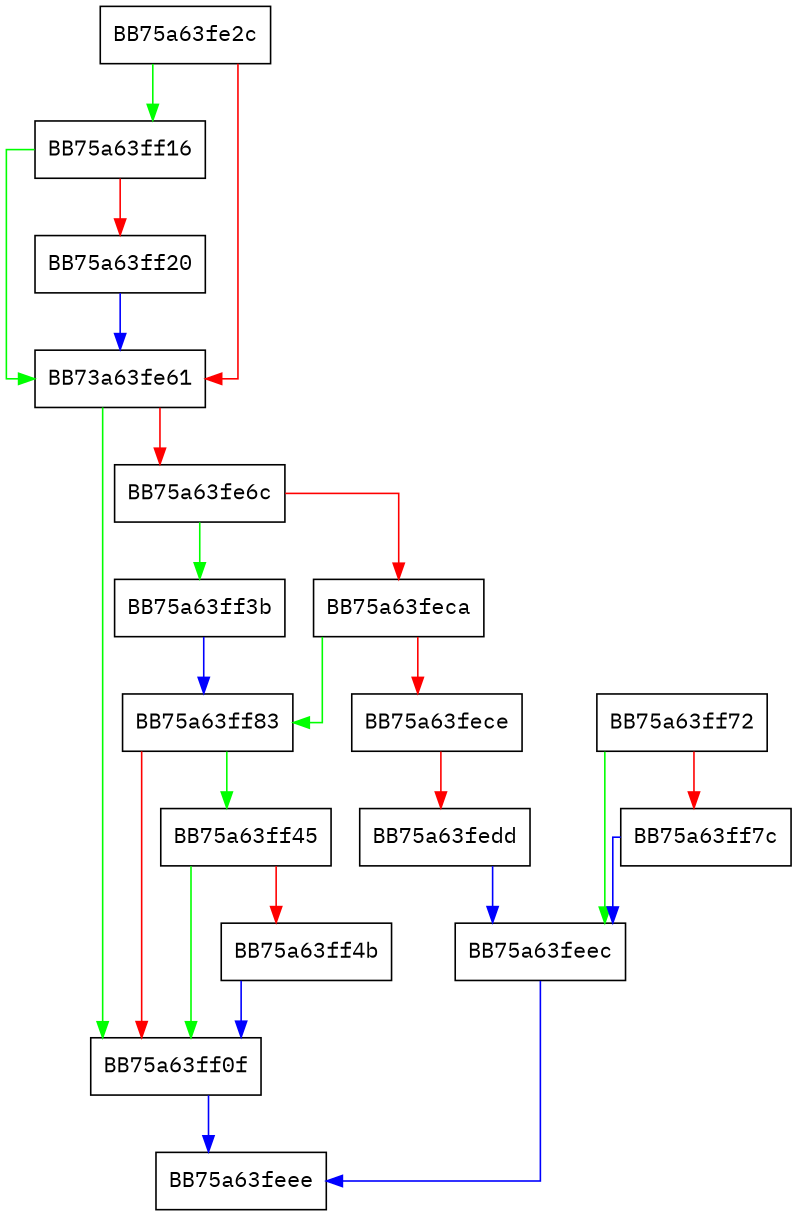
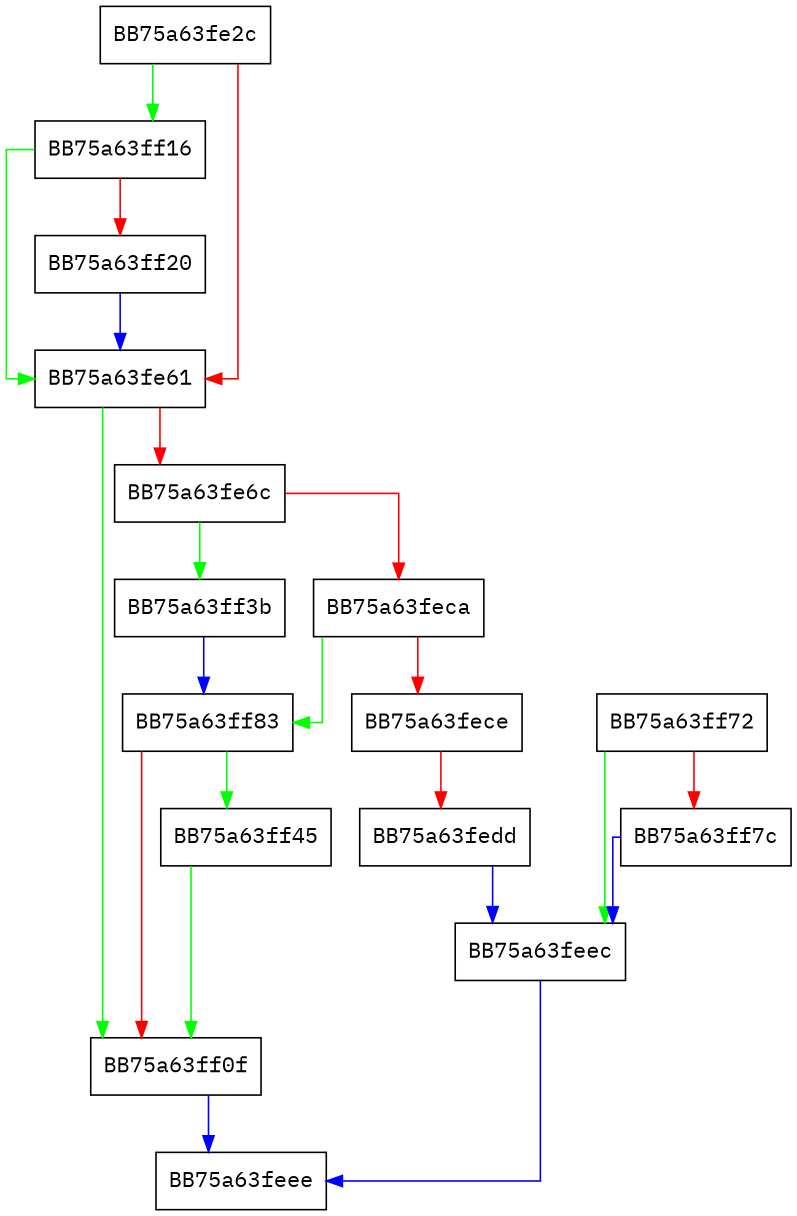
node "BB73a63fe61": label "BB73a63fe61" -> "BB75a63fe61"
node "BB75a63ff4b": removed
